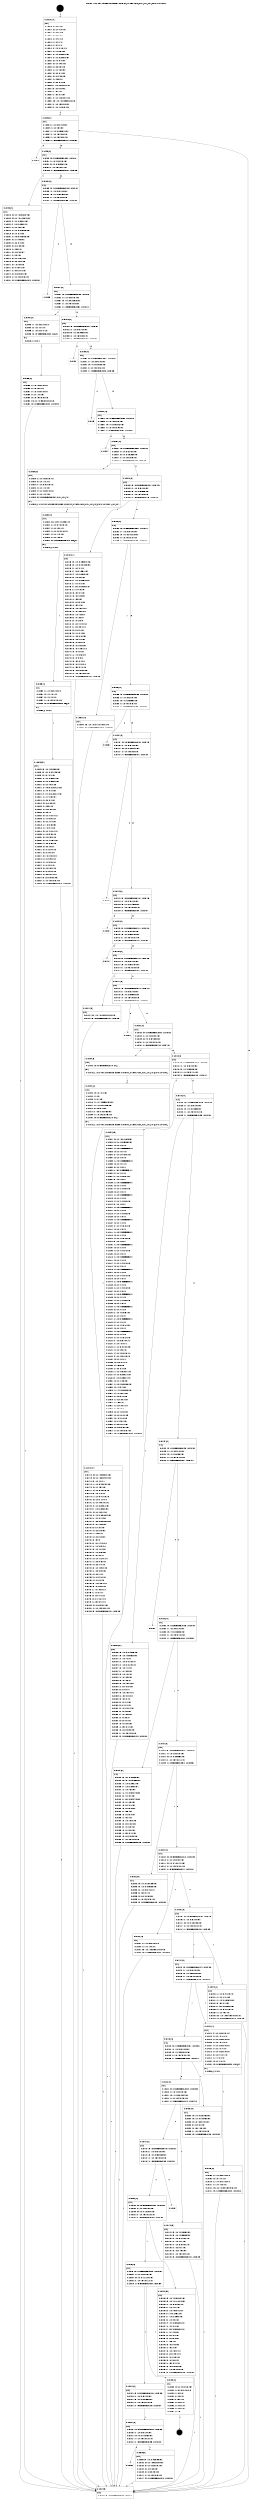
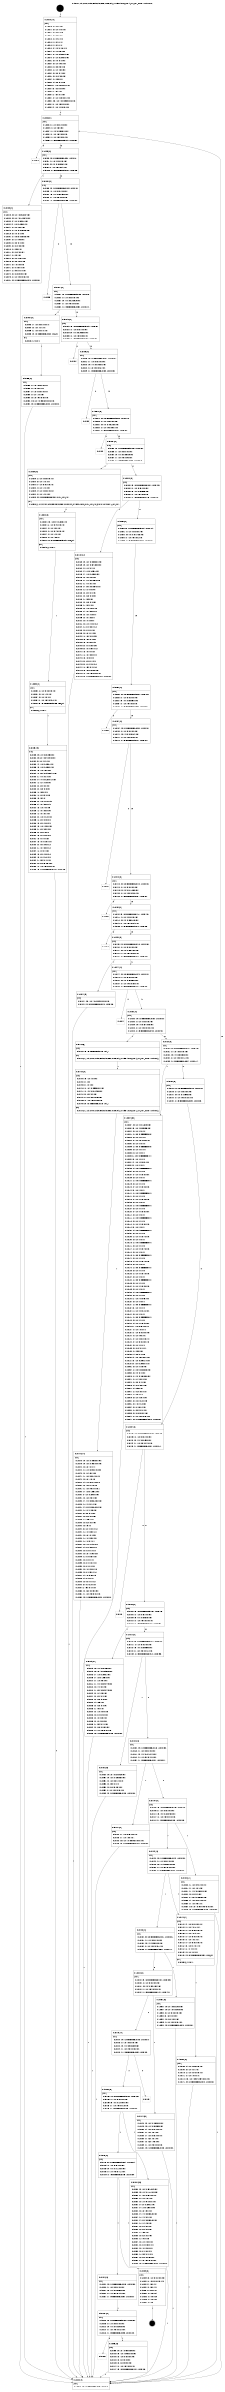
node "0x40298d [15]": removed
node "0x40235d [106]": removed
